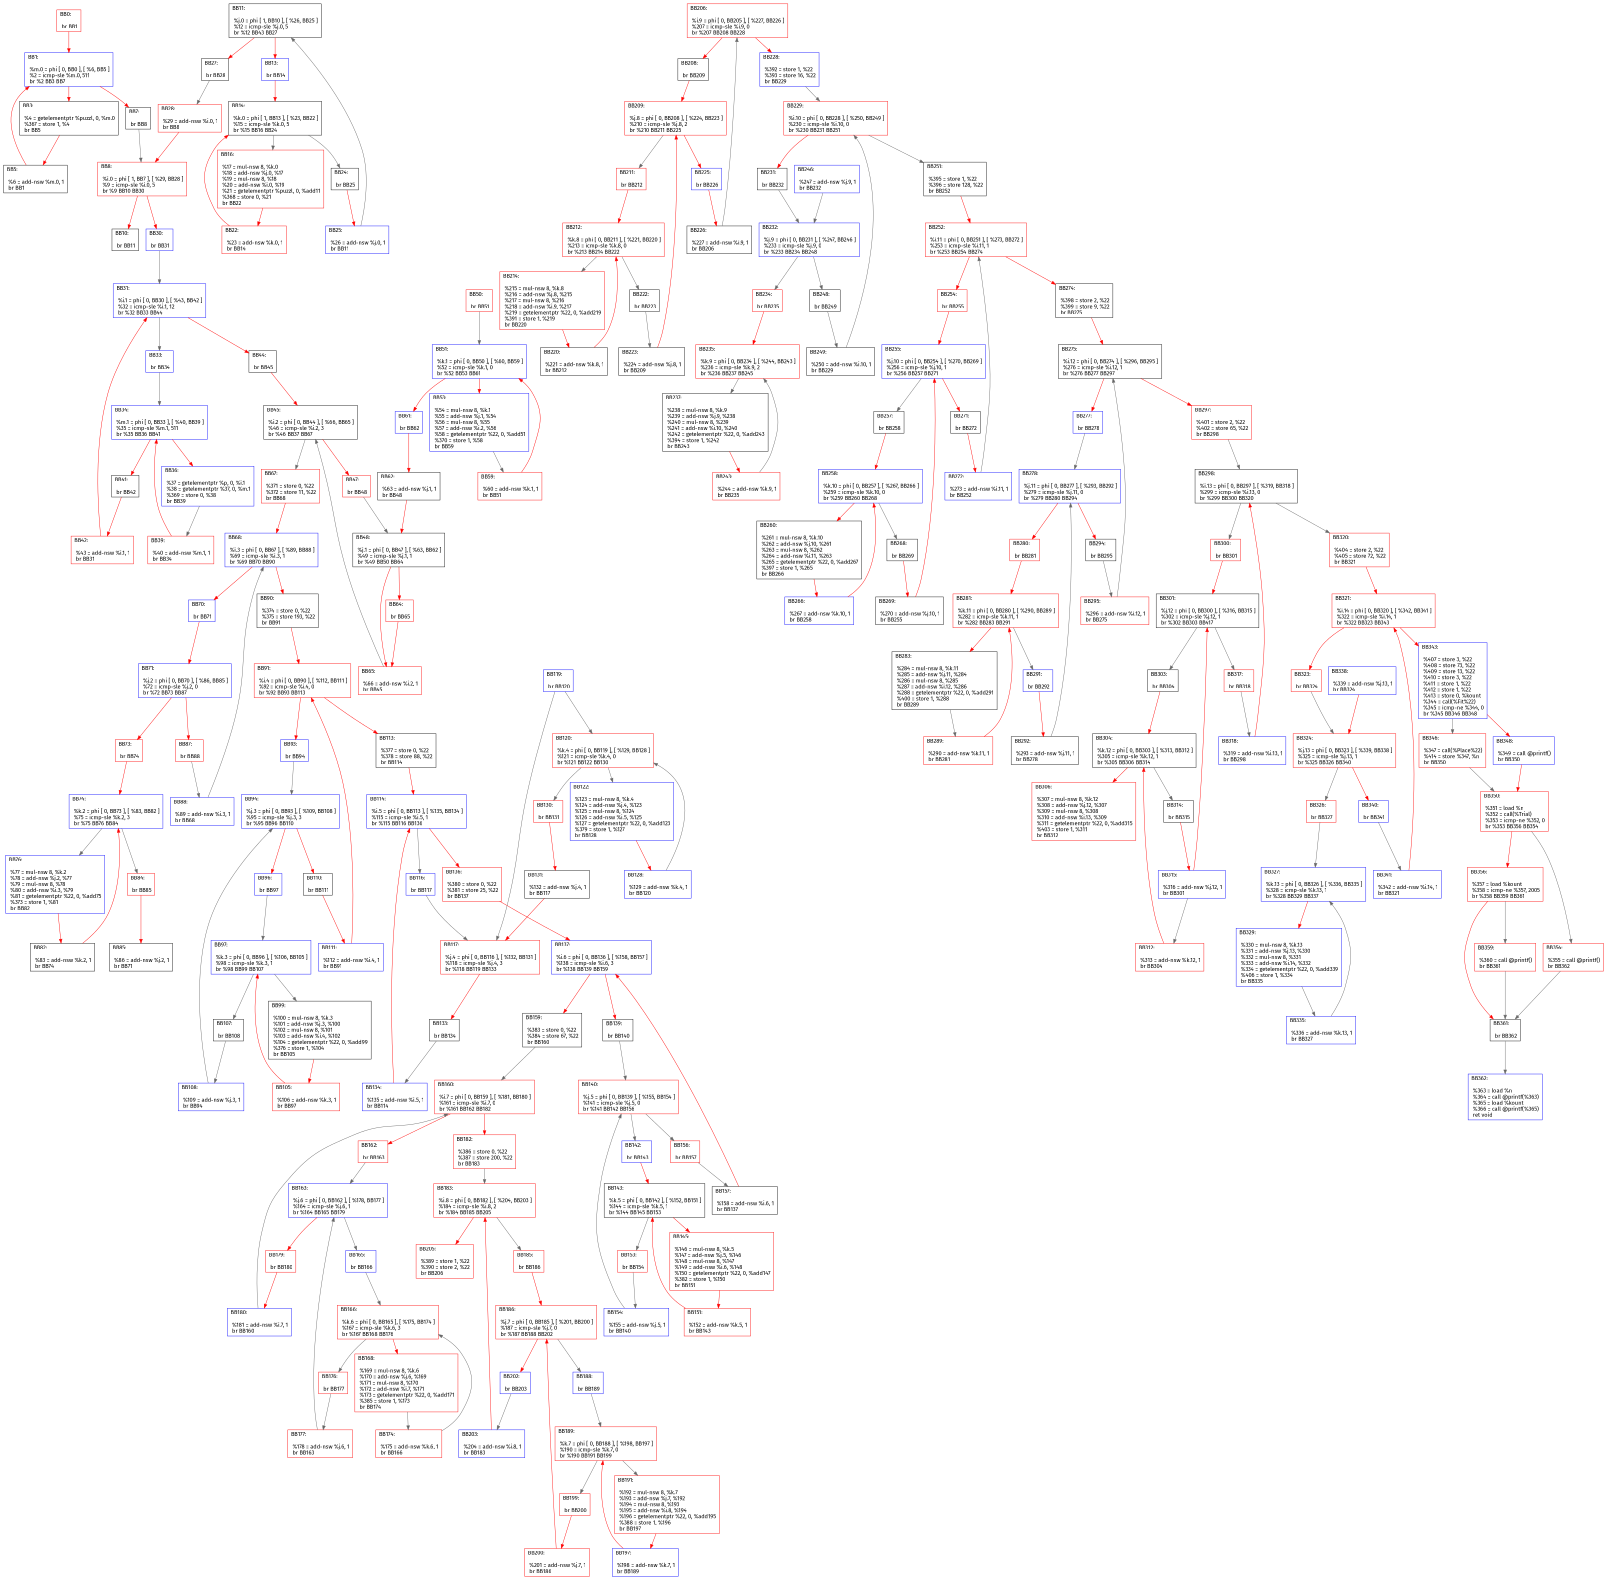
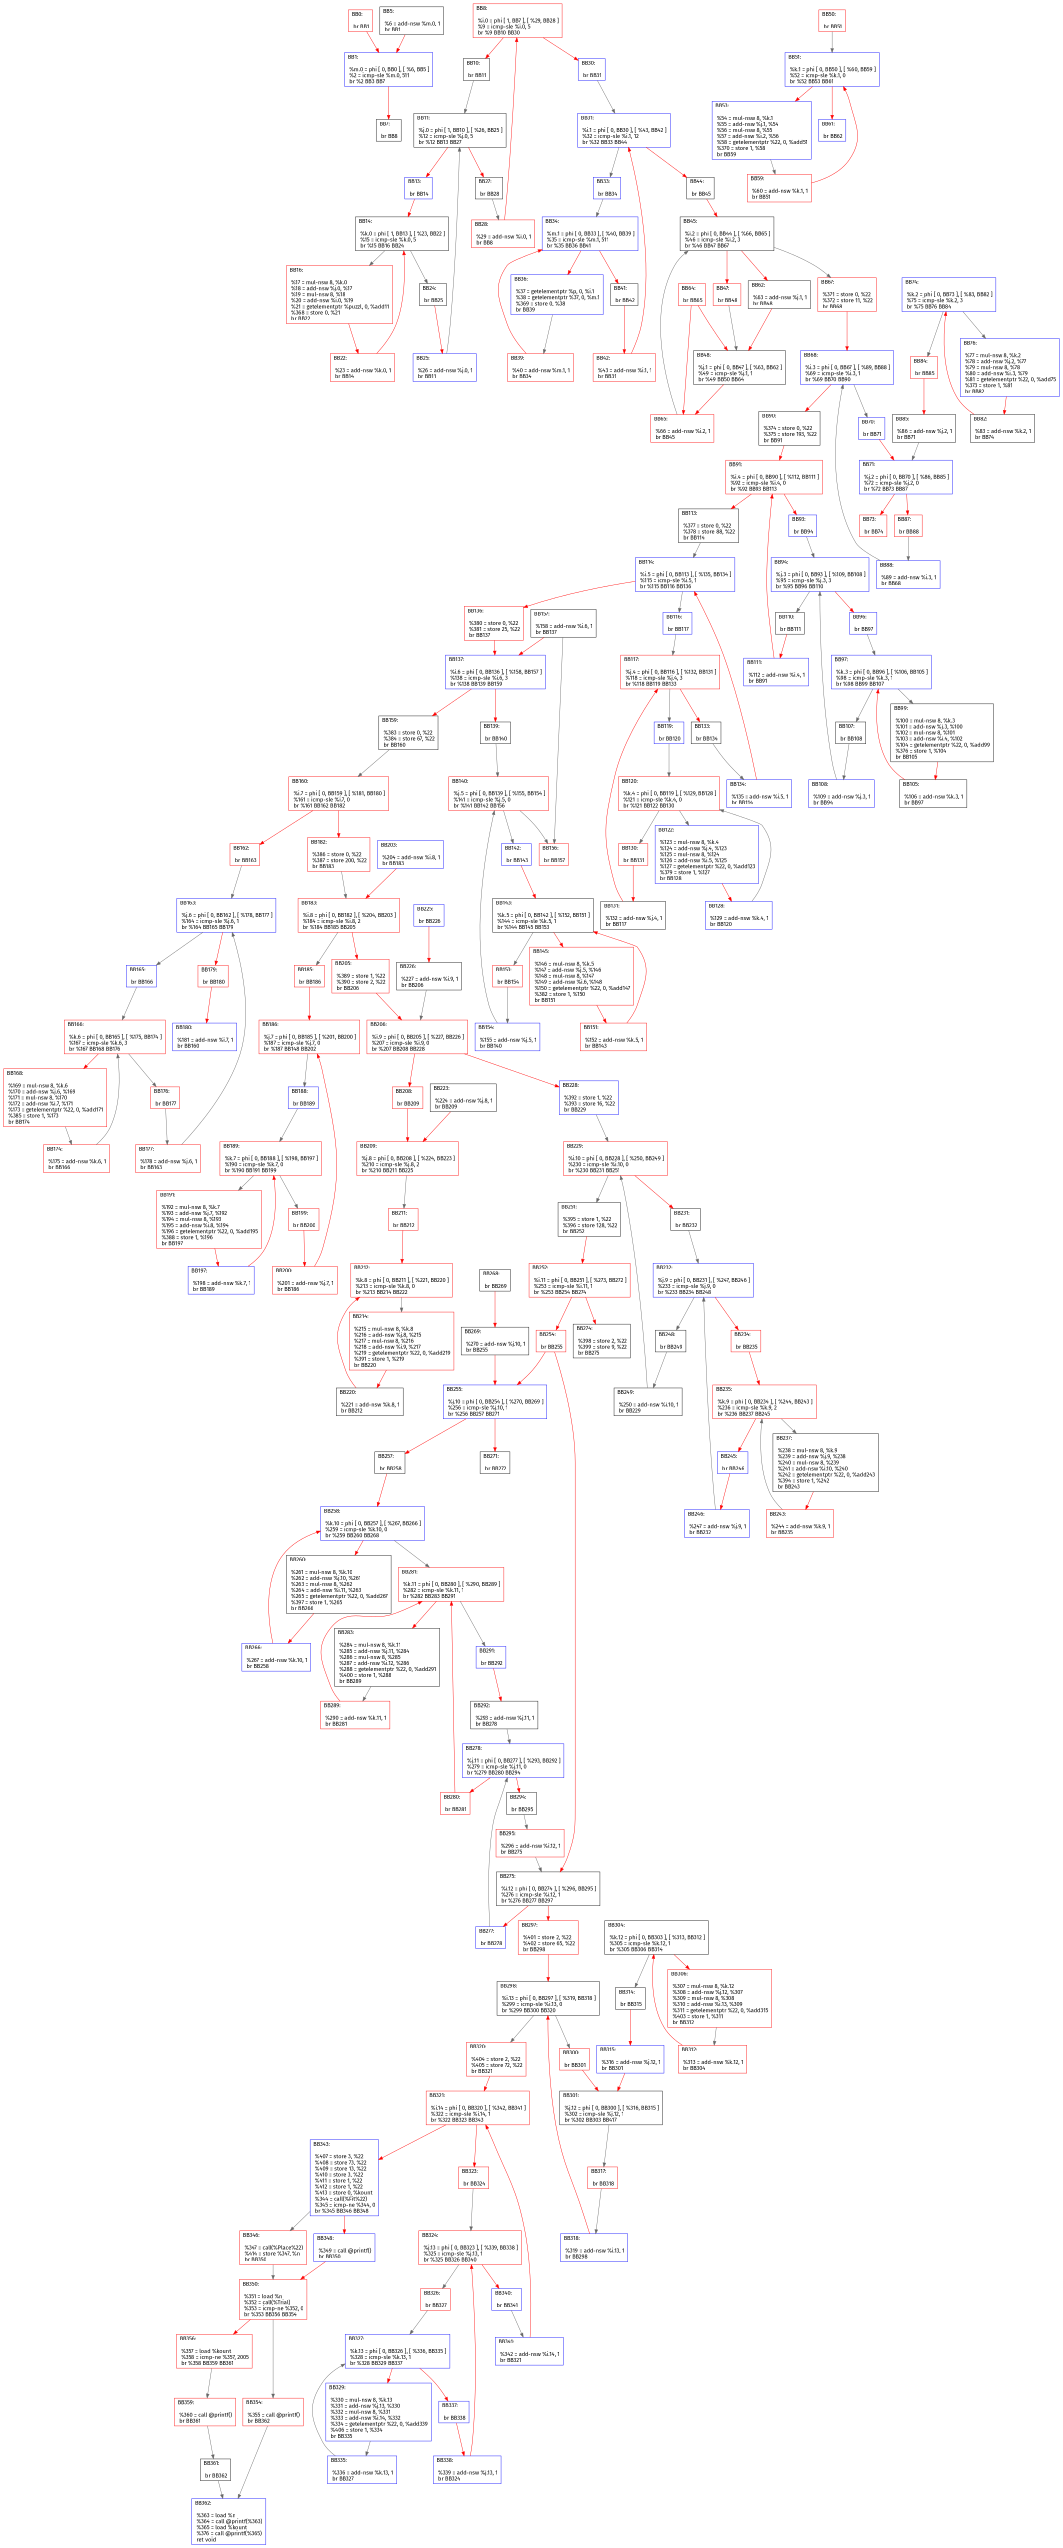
node "BB11:": text "br %12 BB43 BB27" -> "br %12 BB13 BB27"
node "BB208:": color black -> red
edge "BB10:" -> "BB11:": added
node "BB3:": removed
edge "BB7:" -> "BB8:": removed
edge "BB209:" -> "BB225:": removed
edge "BB232:" -> "BB234:": color gray40 -> red
node "BB222:": removed
edge "BB274:" -> "BB275:": now "BB254:" -> "BB275:"
edge "BB255:" -> "BB257:": color gray40 -> red
node "BB45:": text "br %46 BB37 BB67" -> "br %46 BB47 BB67"
edge "BB85:" -> "BB71:": added
edge "BB61:" -> "BB62:": now "BB45:" -> "BB62:"
edge "BB297:" -> "BB298:": color gray40 -> red
node "BB272:": removed
edge "BB258:" -> "BB268:": now "BB258:" -> "BB281:"
edge "BB48:" -> "BB64:": reversed
edge "BB68:" -> "BB70:": color red -> gray40
node "BB303:": removed
edge "BB73:" -> "BB74:": removed
edge "BB113:" -> "BB114:": color red -> gray40
edge "BB119:" -> "BB117:": reversed
edge "BB94:" -> "BB110:": color red -> gray40
edge "BB315:" -> "BB312:": now "BB306:" -> "BB312:"
edge "BB356:" -> "BB361:": removed
edge "BB354:" -> "BB361:": now "BB354:" -> "BB362:"
edge "BB205:" -> "BB206:": added
node "BB105:": color red -> black
node "BB362:": text "%366 = call @printf(%365)" -> "%376 = call @printf(%365)"
edge "BB180:" -> "BB160:": removed
edge "BB156:" -> "BB157:": reversed
node "BB186:": text "br %187 BB188 BB202" -> "br %187 BB148 BB202"
node "BB202:": removed
node "BB245:": added
node "BB337:": added
